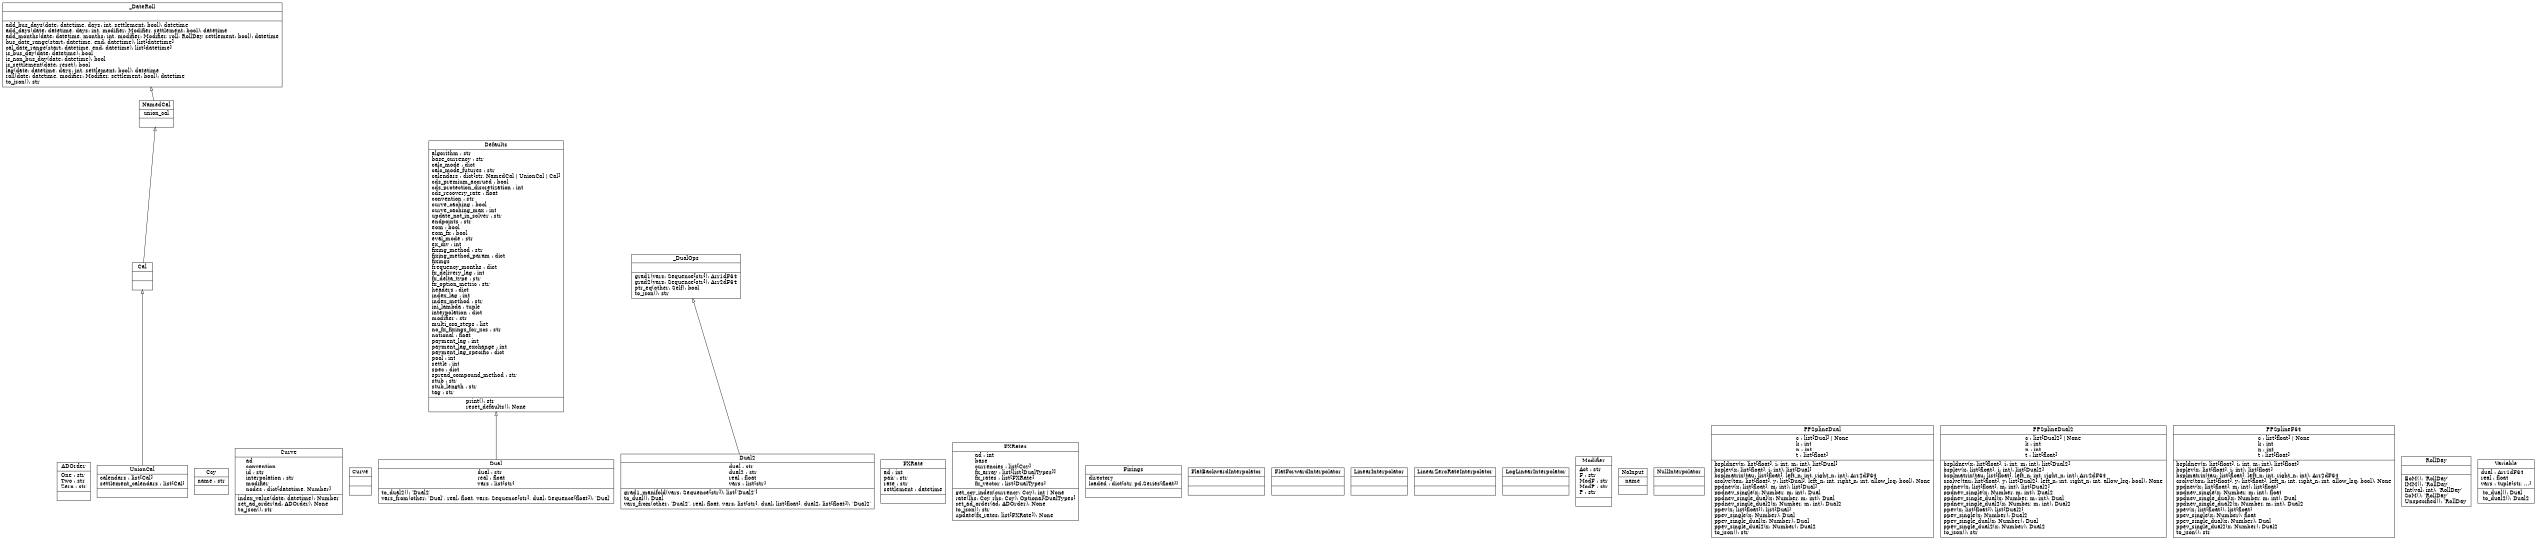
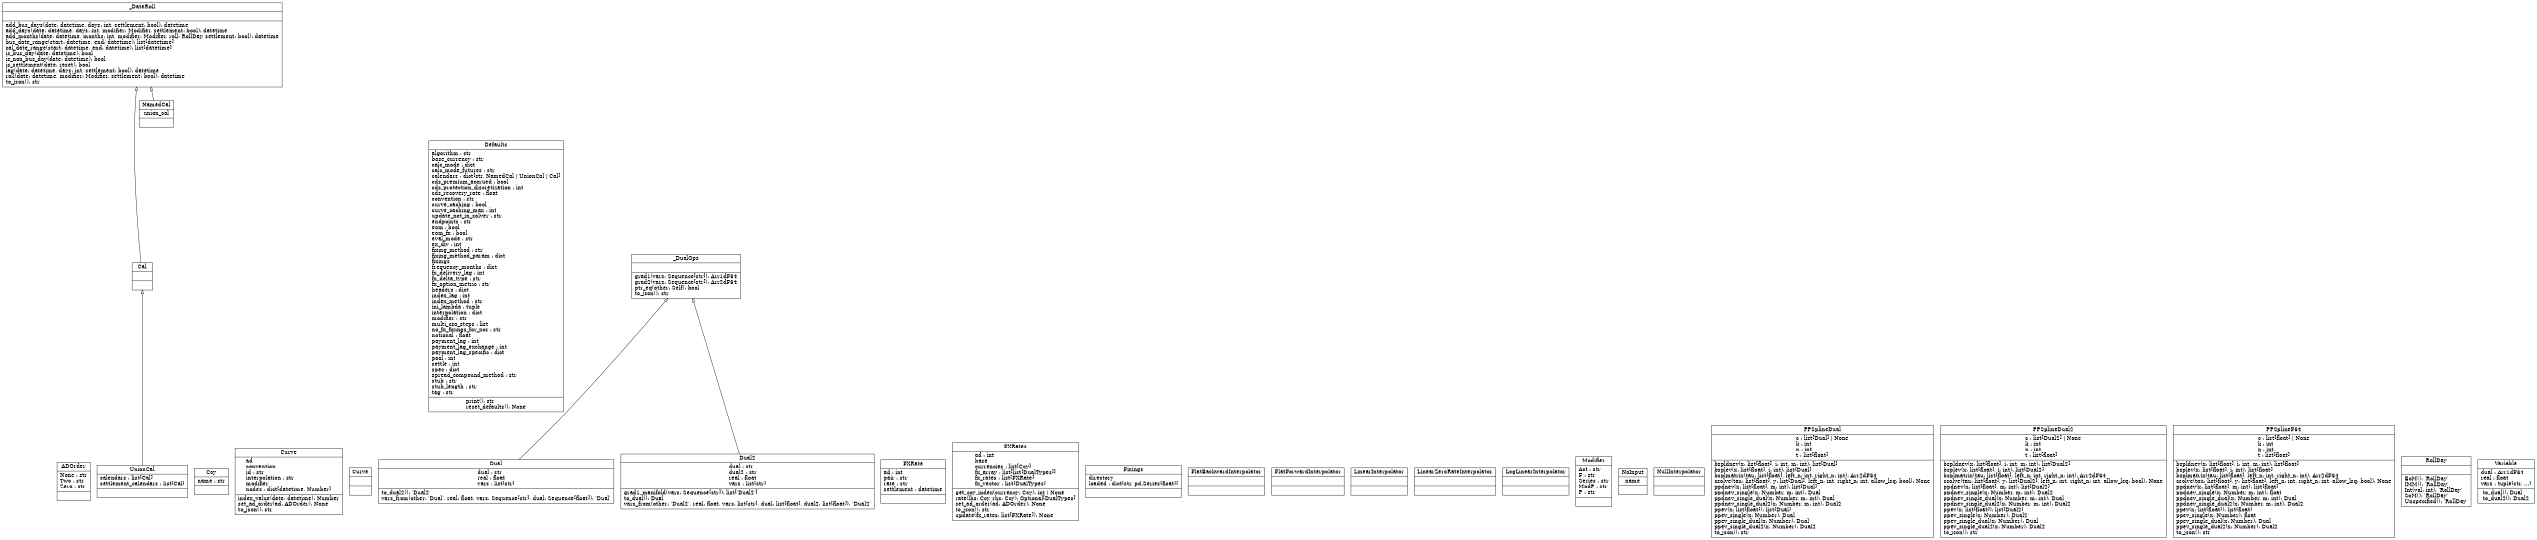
edge "Cal" -> "NamedCal": now "Cal" -> "_DateRoll"
edge "Dual" -> "Defaults": now "Dual" -> "_DualOps"
node "ADOrder": text "One : str" -> "None : str"
node "Modifier": text "ModF : str" -> "Series : str"
